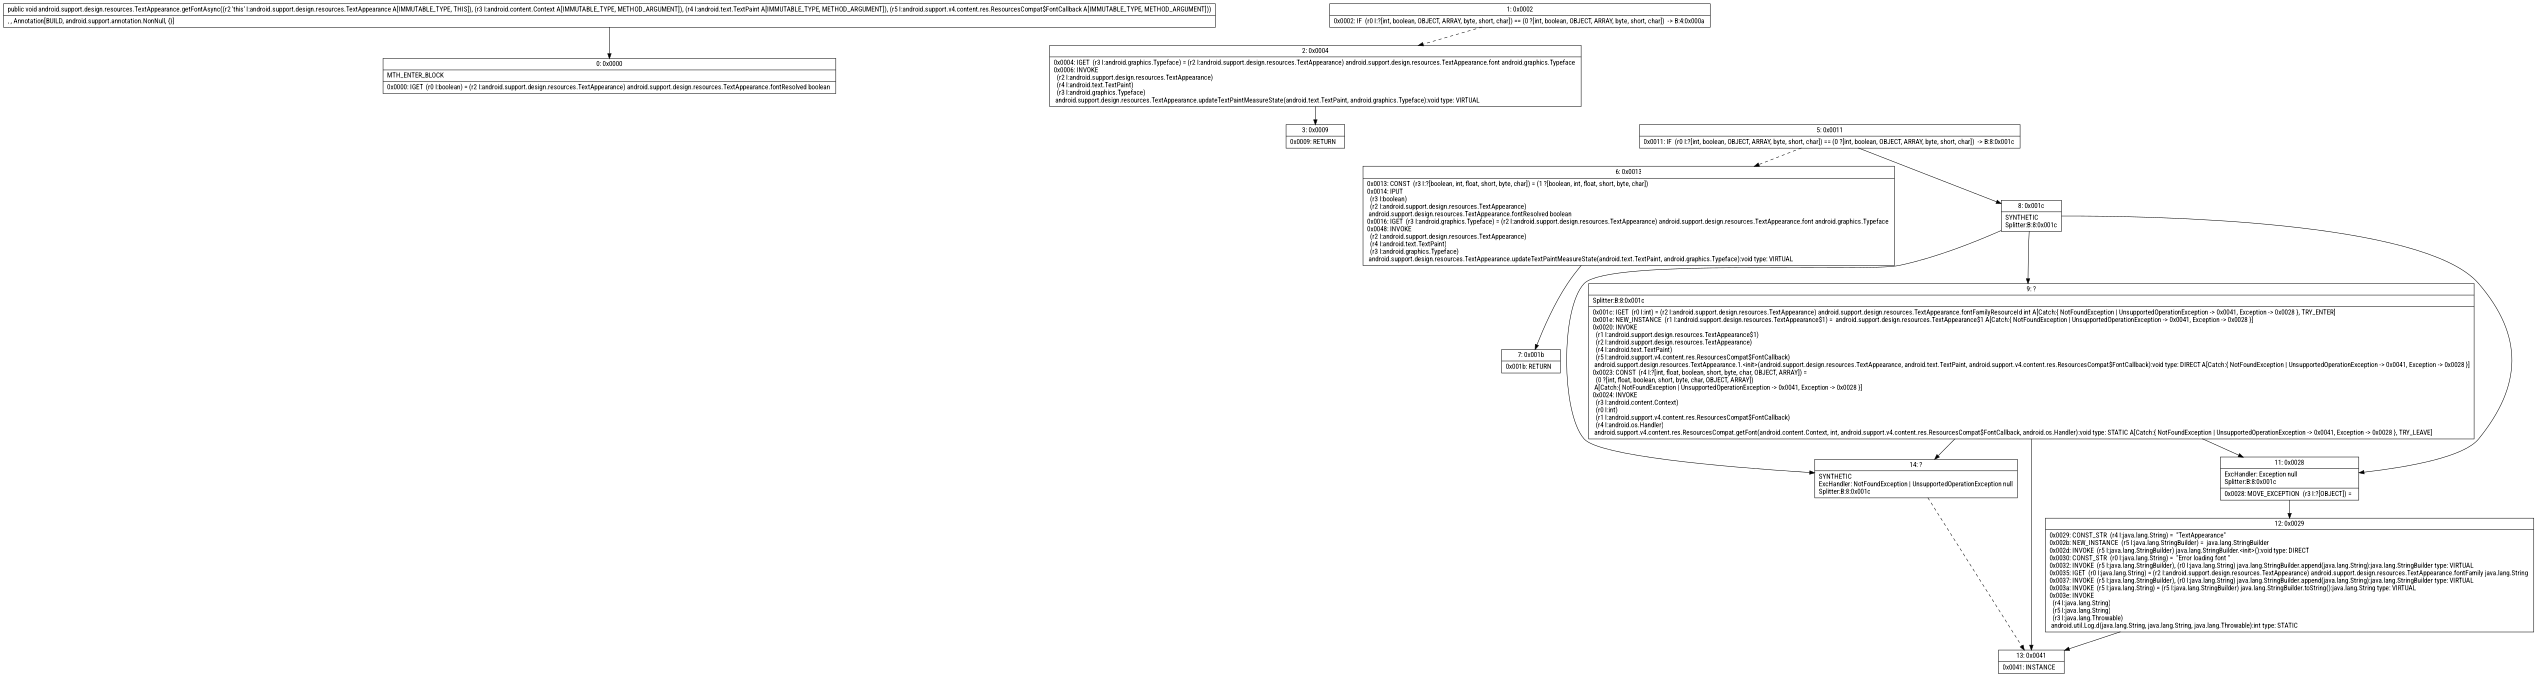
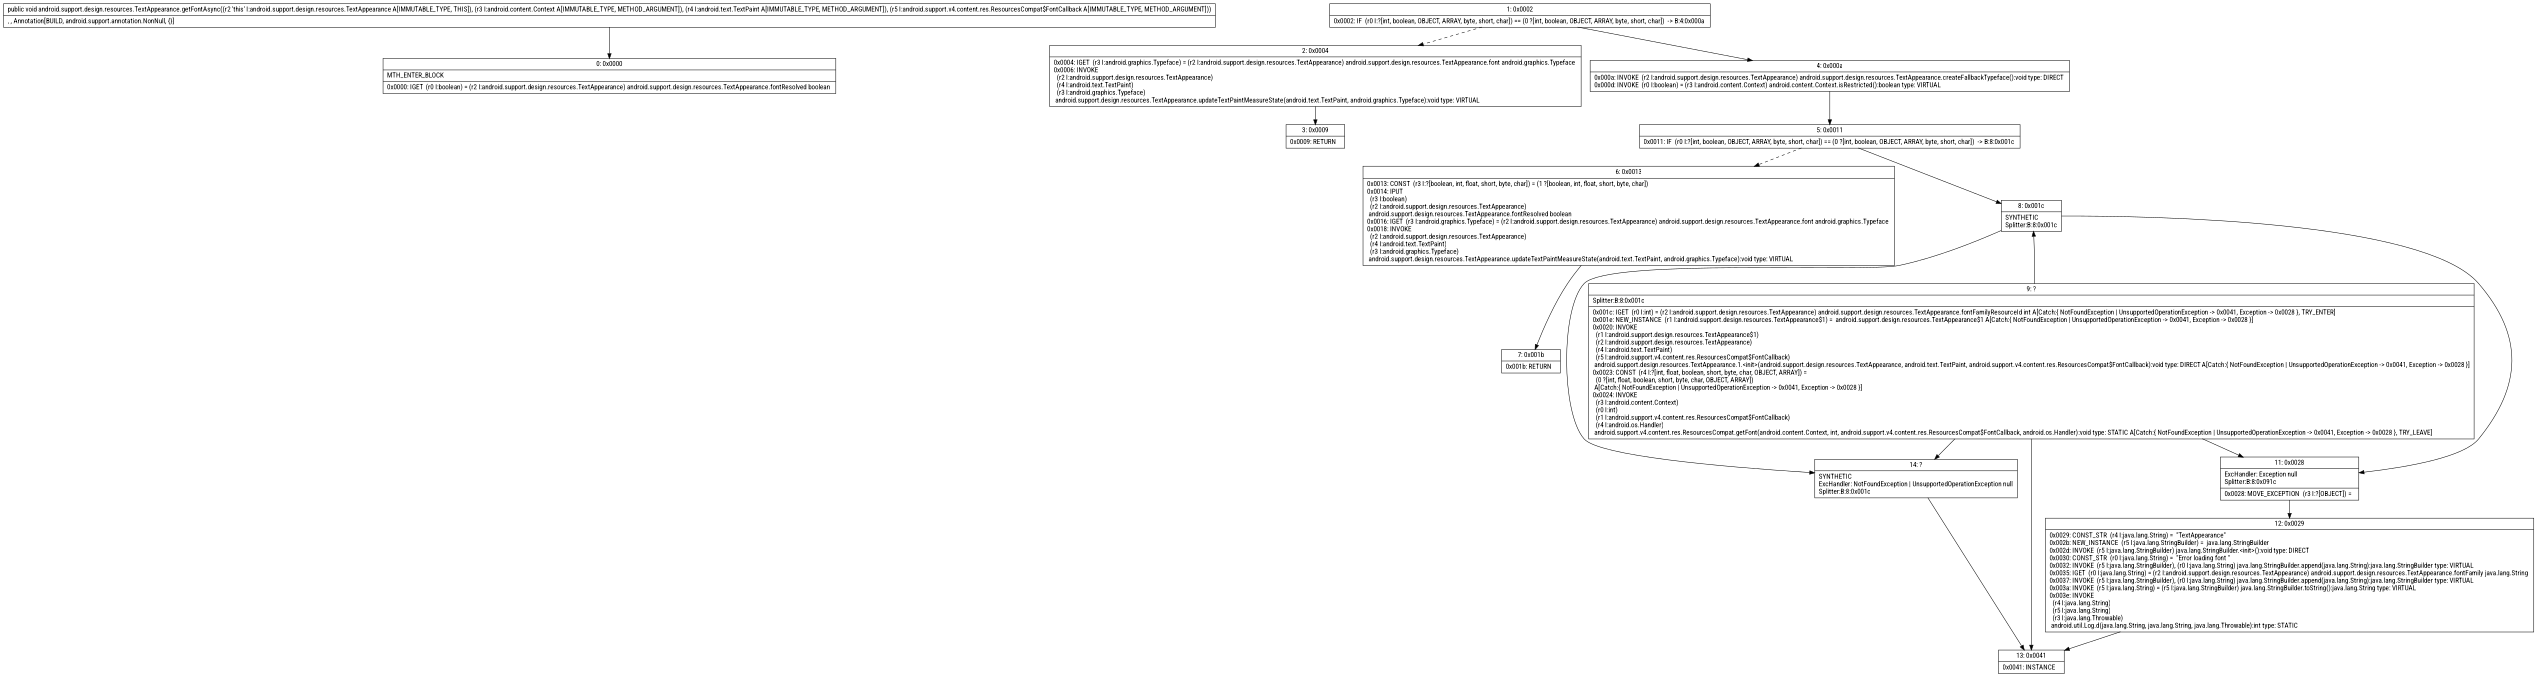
node "4: 0x000a": added
node "6: 0x0013": text "0x0048: INVOKE" -> "0x0018: INVOKE"
edge "8: 0x001c" -> "9: ?": reversed
node "11: 0x0028": text "Splitter:B:8:0x001c" -> "Splitter:B:8:0x091c"
edge "14: ?" -> "13: 0x0041": style dashed -> solid
